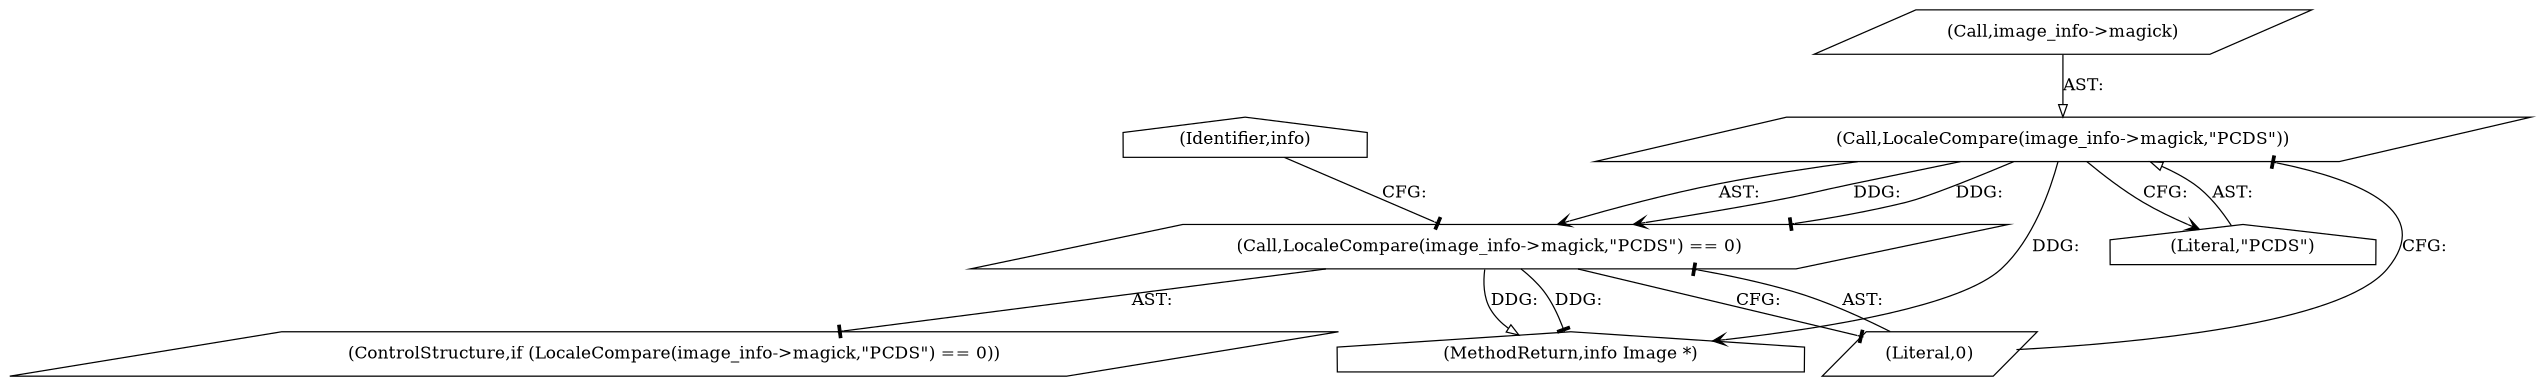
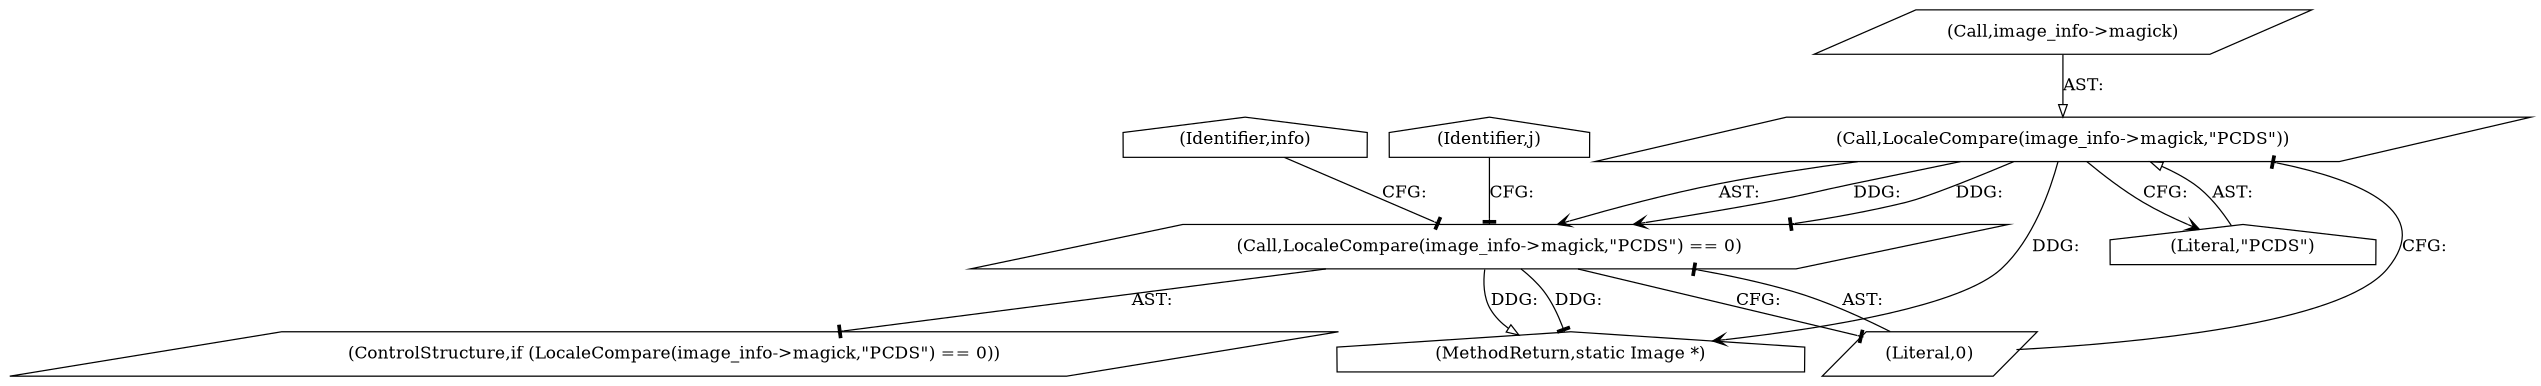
node "(Identifier,j)": added
node "(MethodReturn,info Image *)": label "(MethodReturn,info Image *)" -> "(MethodReturn,static Image *)"
